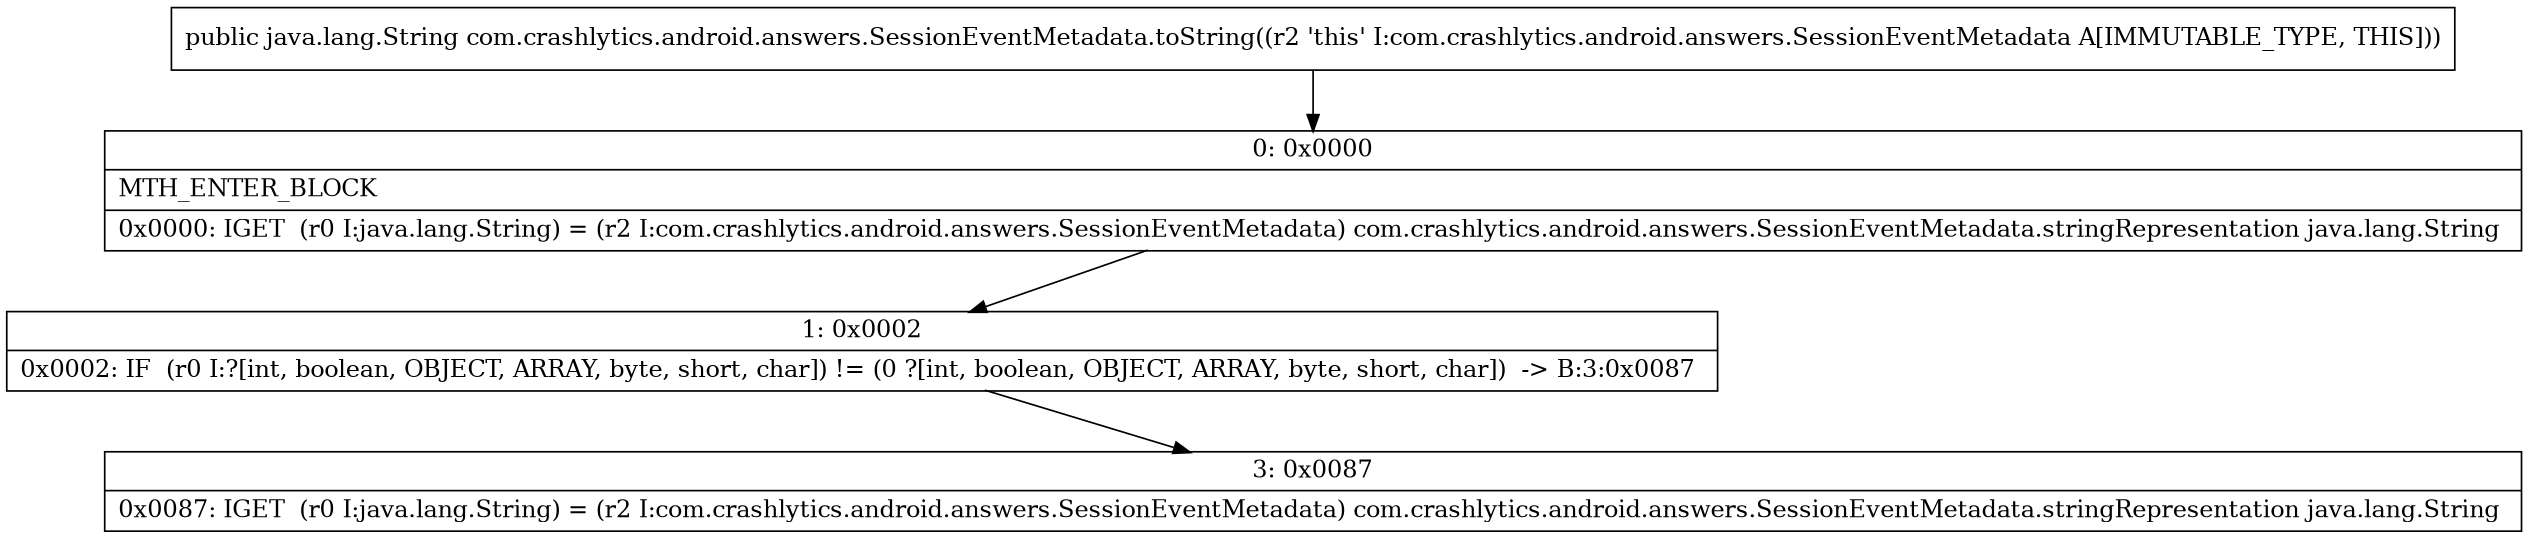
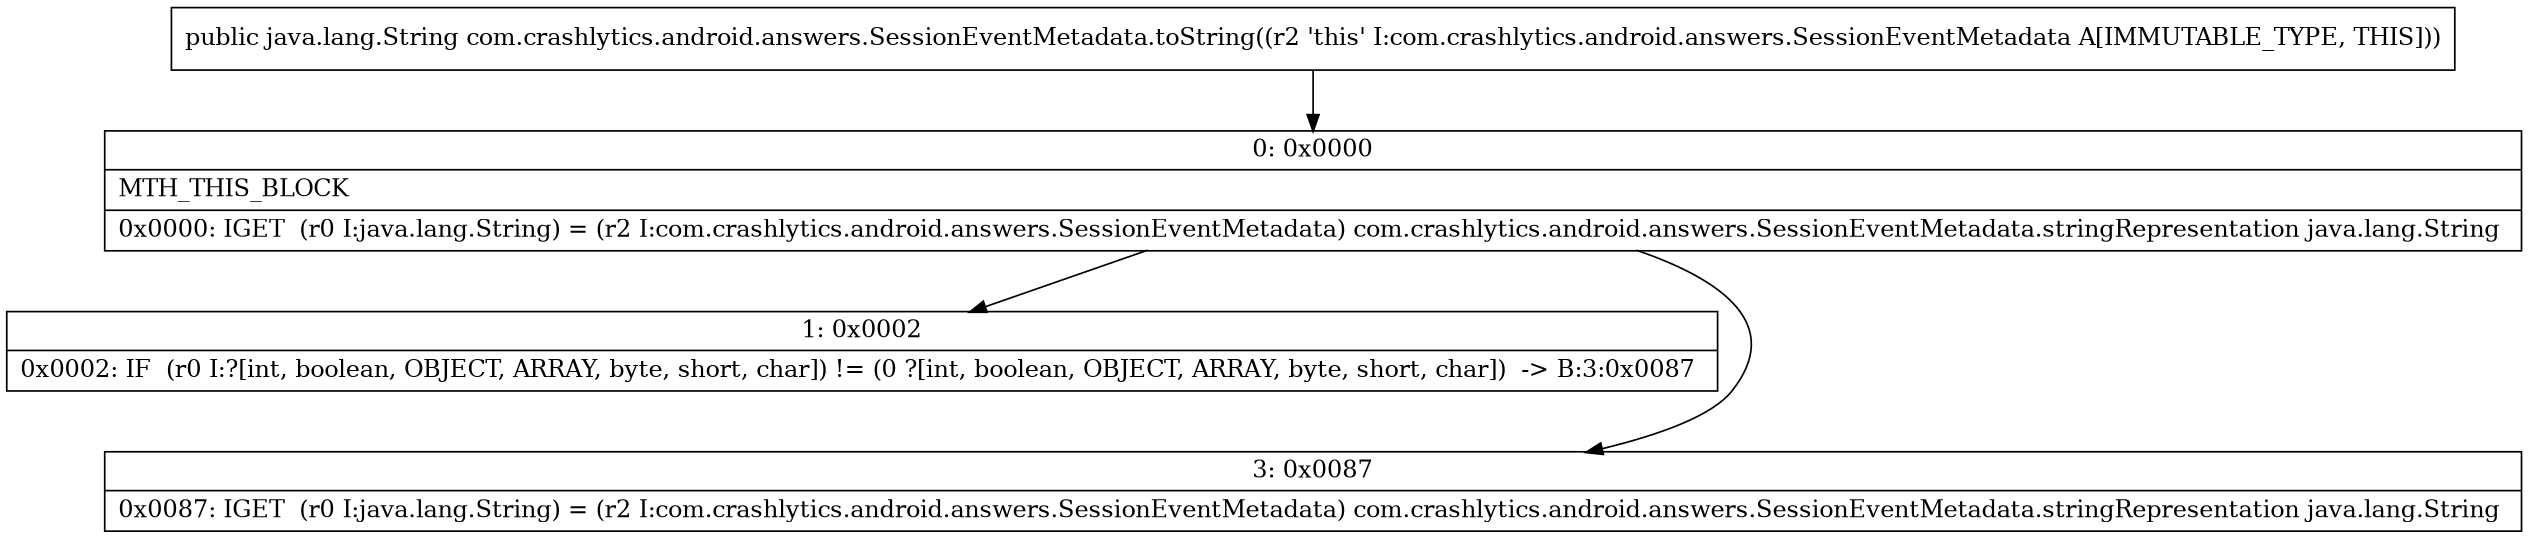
node "0: 0x0000": text "MTH_ENTER_BLOCK" -> "MTH_THIS_BLOCK"
edge "1: 0x0002" -> "3: 0x0087": now "0: 0x0000" -> "3: 0x0087"
